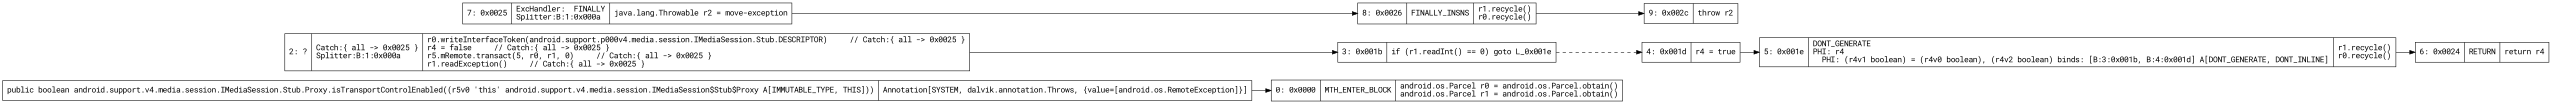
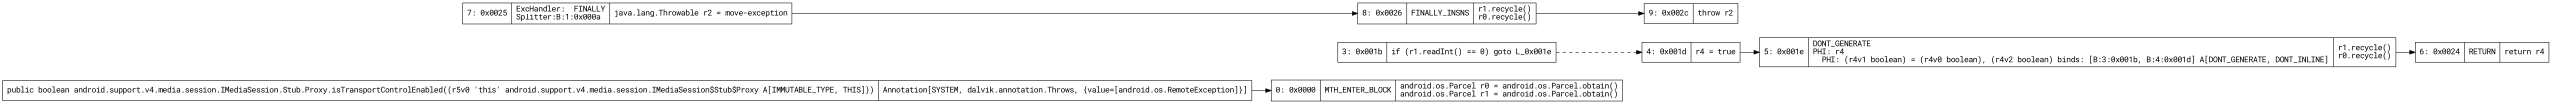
node "2: ?": removed
